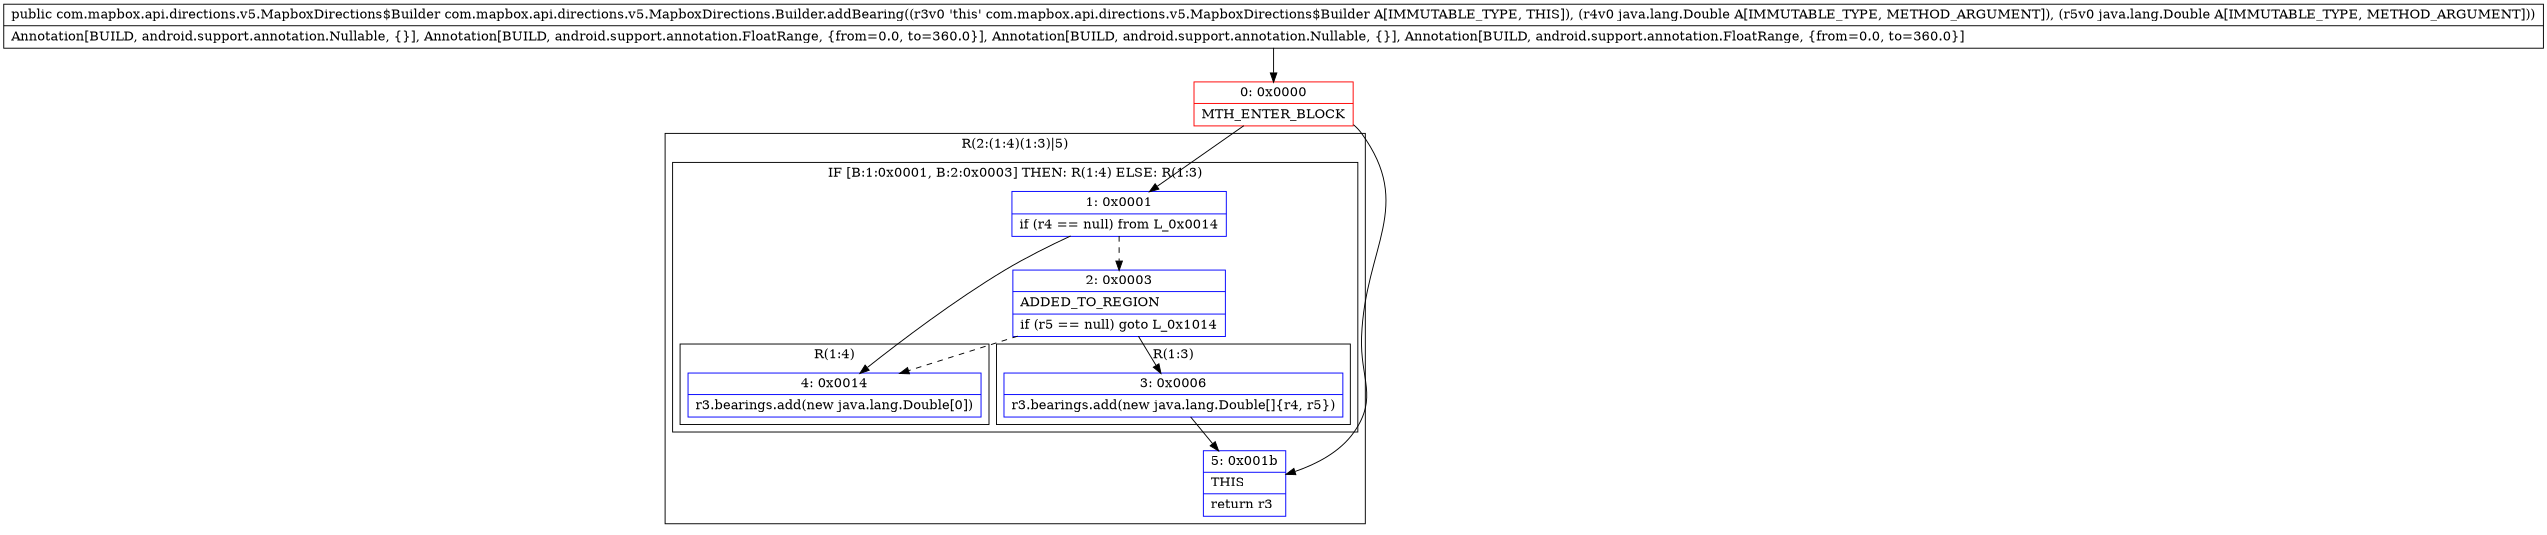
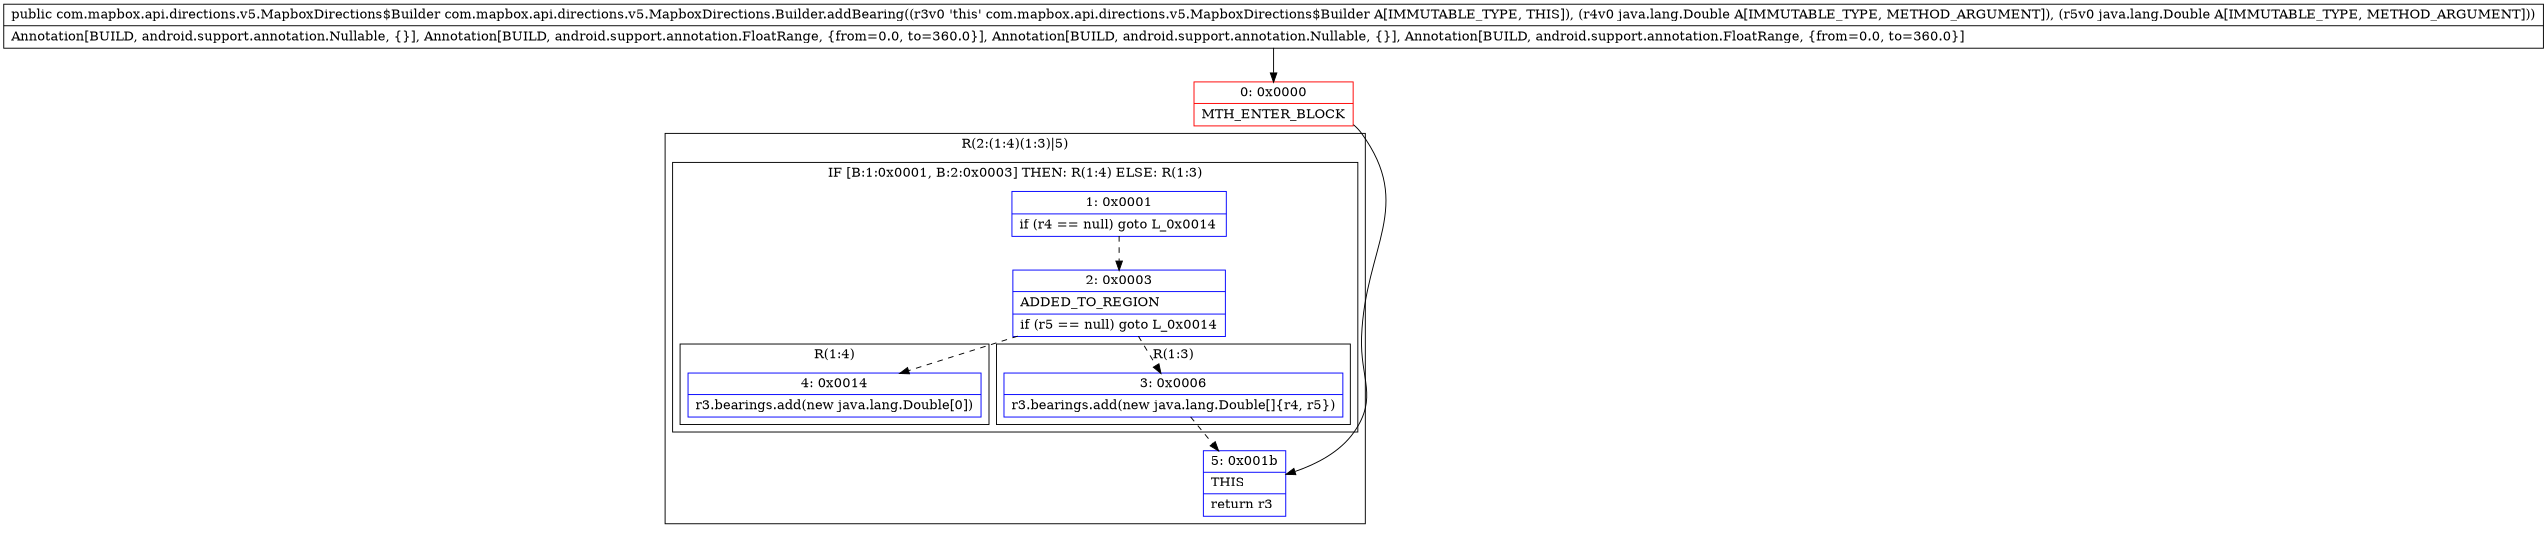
edge "0: 0x0000" -> "1: 0x0001": removed
node "1: 0x0001": text "if (r4 == null) from L_0x0014" -> "if (r4 == null) goto L_0x0014"
edge "1: 0x0001" -> "4: 0x0014": removed
node "2: 0x0003": text "if (r5 == null) goto L_0x1014" -> "if (r5 == null) goto L_0x0014"
edge "2: 0x0003" -> "3: 0x0006": style solid -> dashed
edge "3: 0x0006" -> "5: 0x001b": style solid -> dashed
